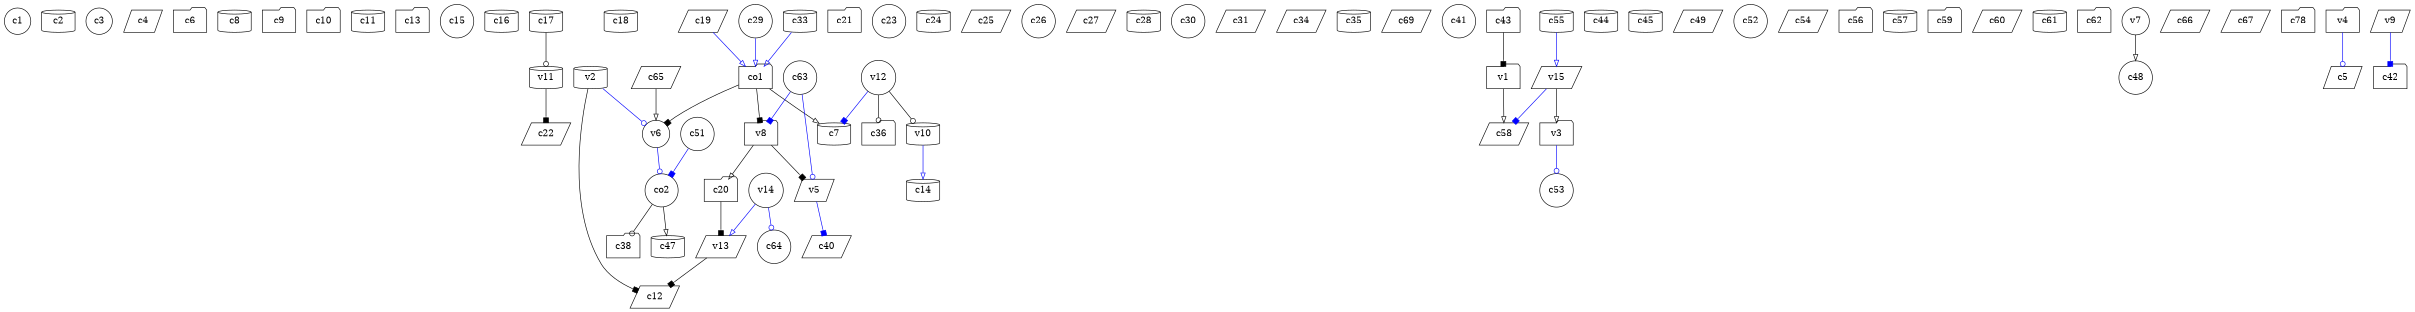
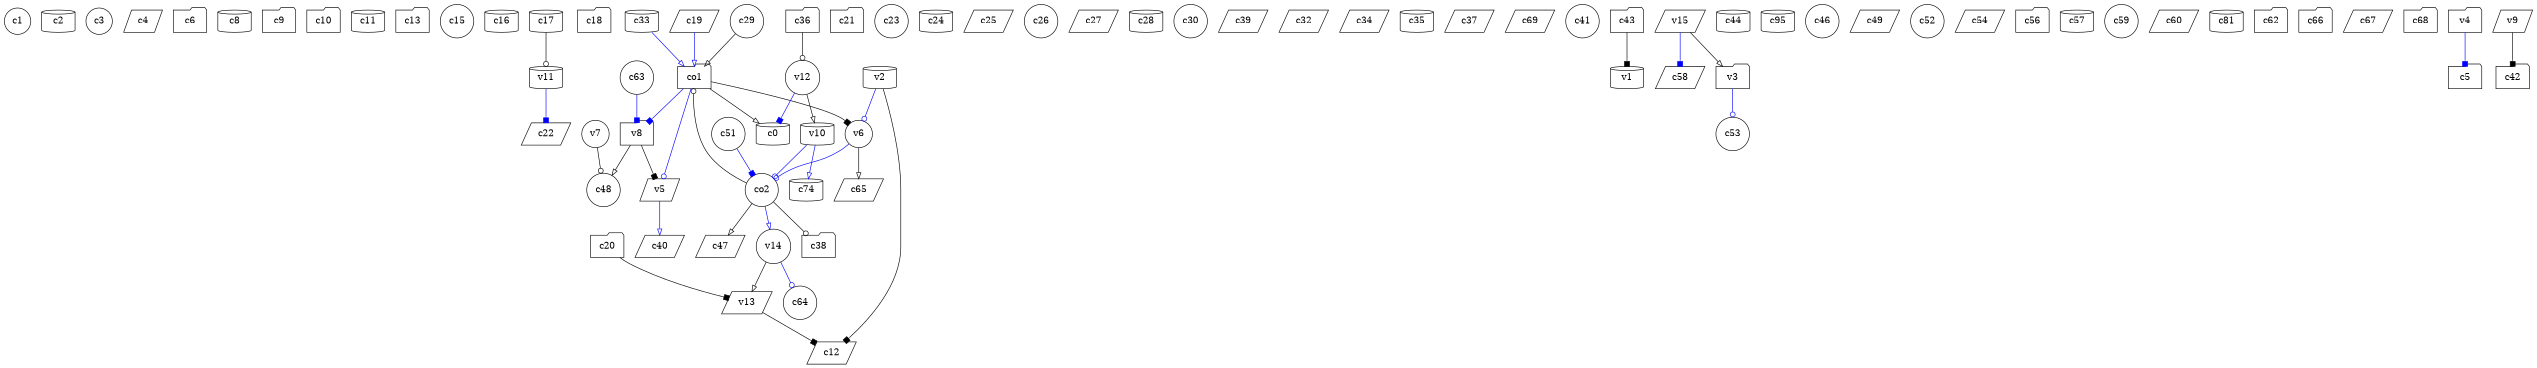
node "c18": shape cylinder -> folder
node "c31": label "c31" -> "c39"
node "c32": added
node "c37": added
node "c55": removed
node "c45": label "c45" -> "c95"
node "c46": added
node "c59": shape folder -> circle
node "c61": label "c61" -> "c81"
node "c66": shape parallelogram -> folder
node "c78": label "c78" -> "c68"
edge "v7" -> "c48": arrowhead onormal -> odot
edge "v9" -> "c42": color blue -> black
edge "v4" -> "c5": arrowhead odot -> box
edge "c29" -> "co1": color blue -> black
node "v1": shape folder -> cylinder
node "c5": shape parallelogram -> folder
edge "c65" -> "v6": reversed
edge "v11" -> "c22": color black -> blue
edge "co1" -> "v8": color black -> blue
edge "v1" -> "c58": removed
edge "v12" -> "v10": arrowhead odot -> onormal
edge "v12" -> "c36": reversed
edge "c63" -> "v5": now "co1" -> "v5"
node "c7": label "c7" -> "c0"
edge "co2" -> "co1": added
edge "v8" -> "c20": now "v8" -> "c48"
edge "v10" -> "co2": added
node "c14": label "c14" -> "c74"
edge "co2" -> "v14": added
edge "v5" -> "c40": arrowhead box -> onormal
edge "v14" -> "v13": color blue -> black
node "c47": shape cylinder -> parallelogram
